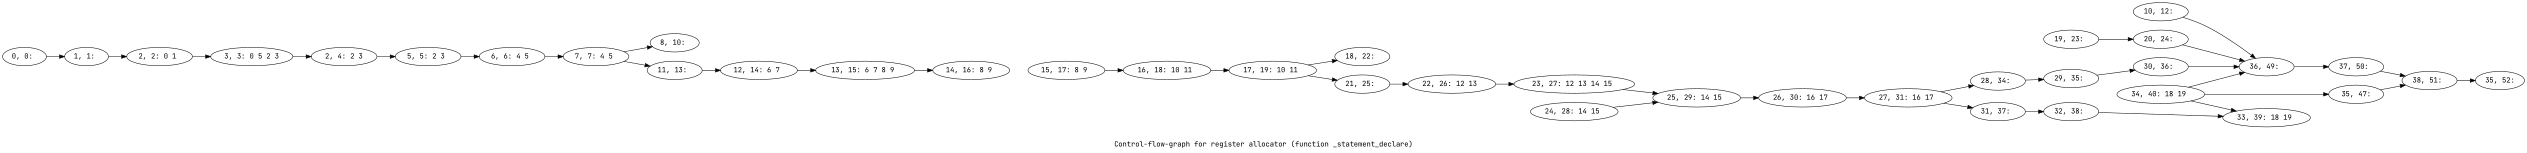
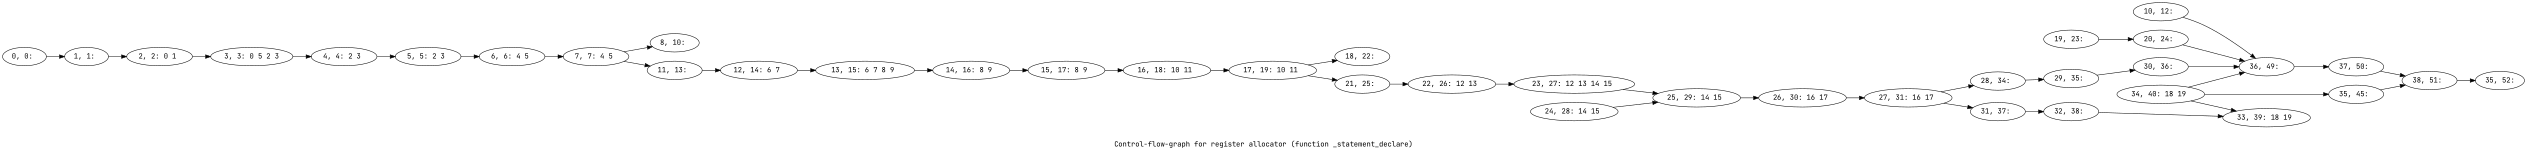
node "2, 4: 2 3": label "2, 4: 2 3" -> "4, 4: 2 3"
edge "14, 16: 8 9" -> "15, 17: 8 9": added
node "35, 47:": label "35, 47:" -> "35, 45:"
